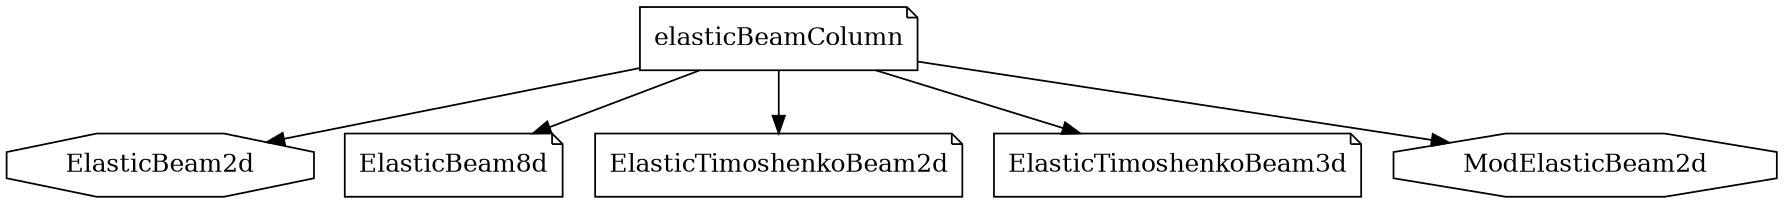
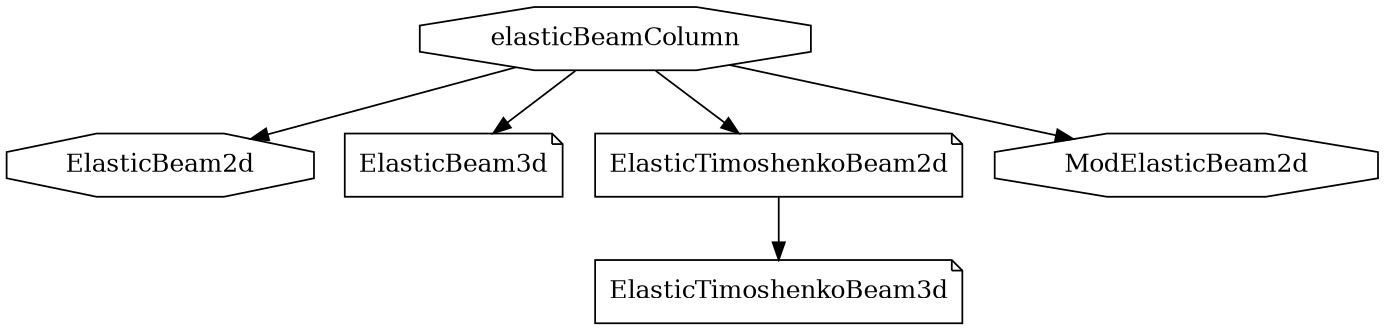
node "elasticBeamColumn": shape note -> octagon
edge "elasticBeamColumn" -> "ElasticTimoshenkoBeam3d": now "ElasticTimoshenkoBeam2d" -> "ElasticTimoshenkoBeam3d"
node "ElasticBeam8d": label "ElasticBeam8d" -> "ElasticBeam3d"
